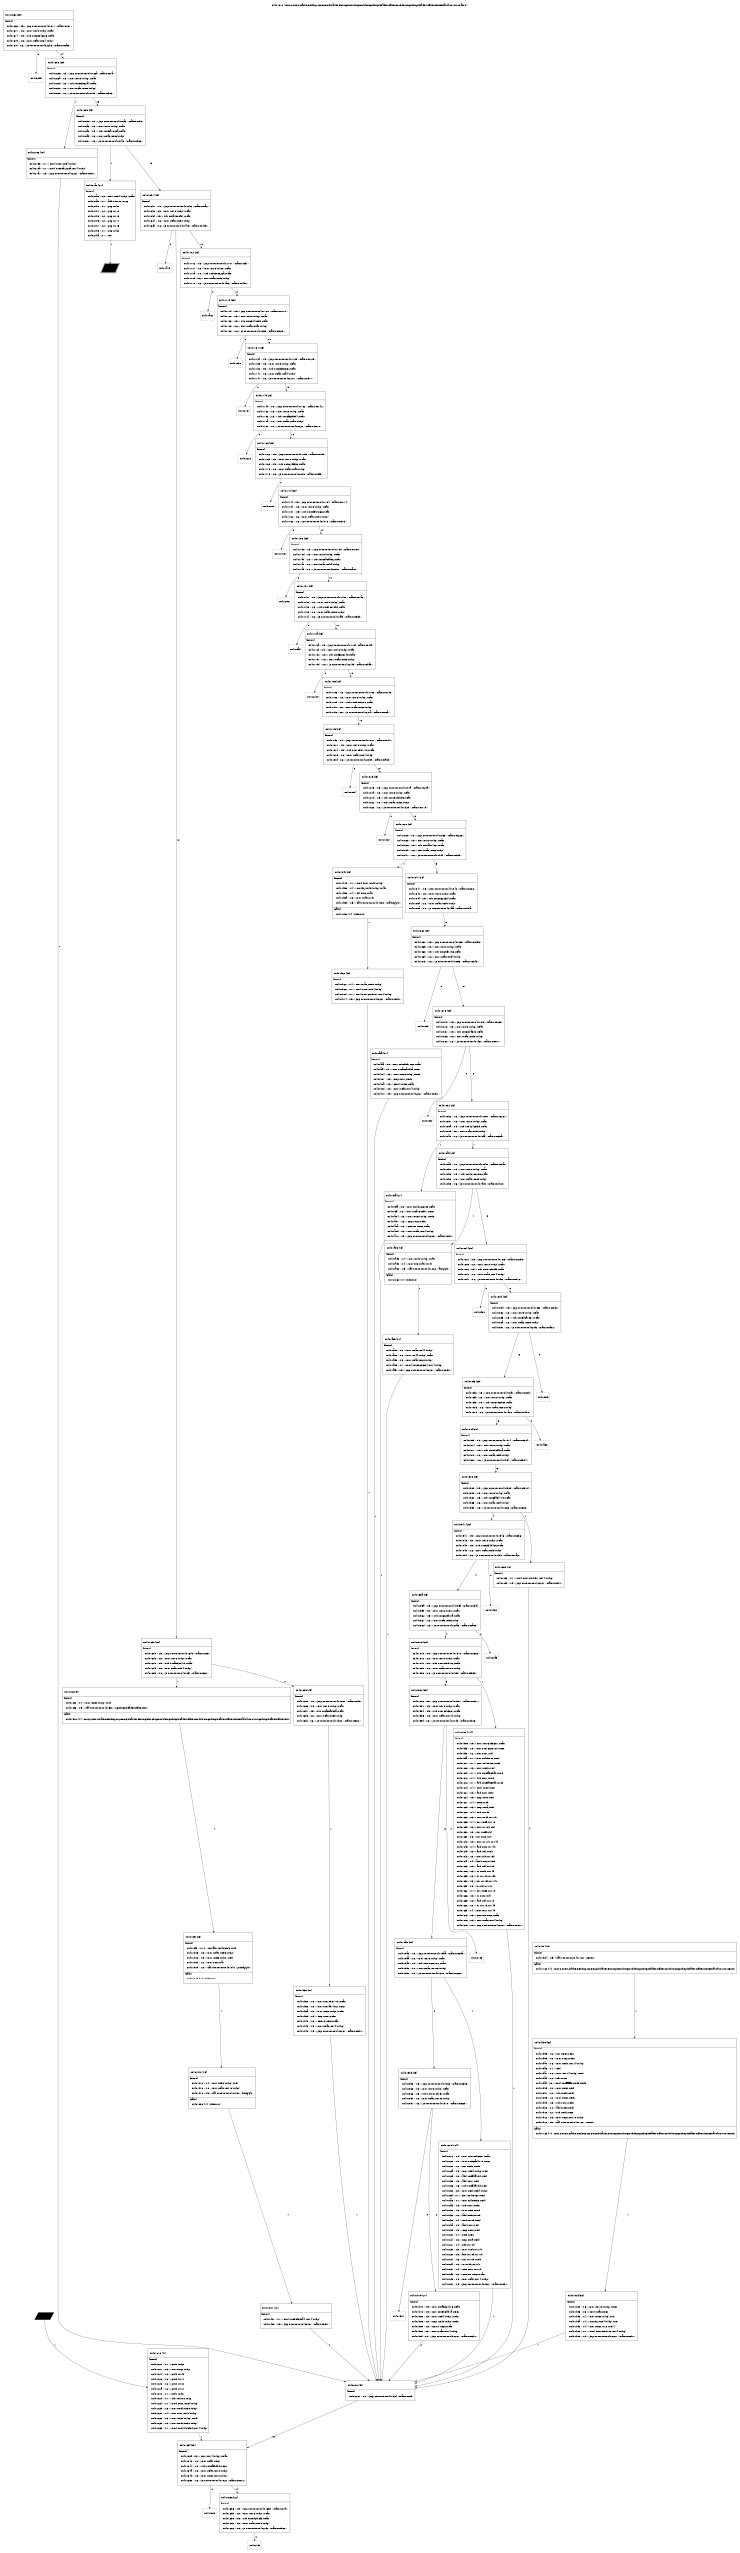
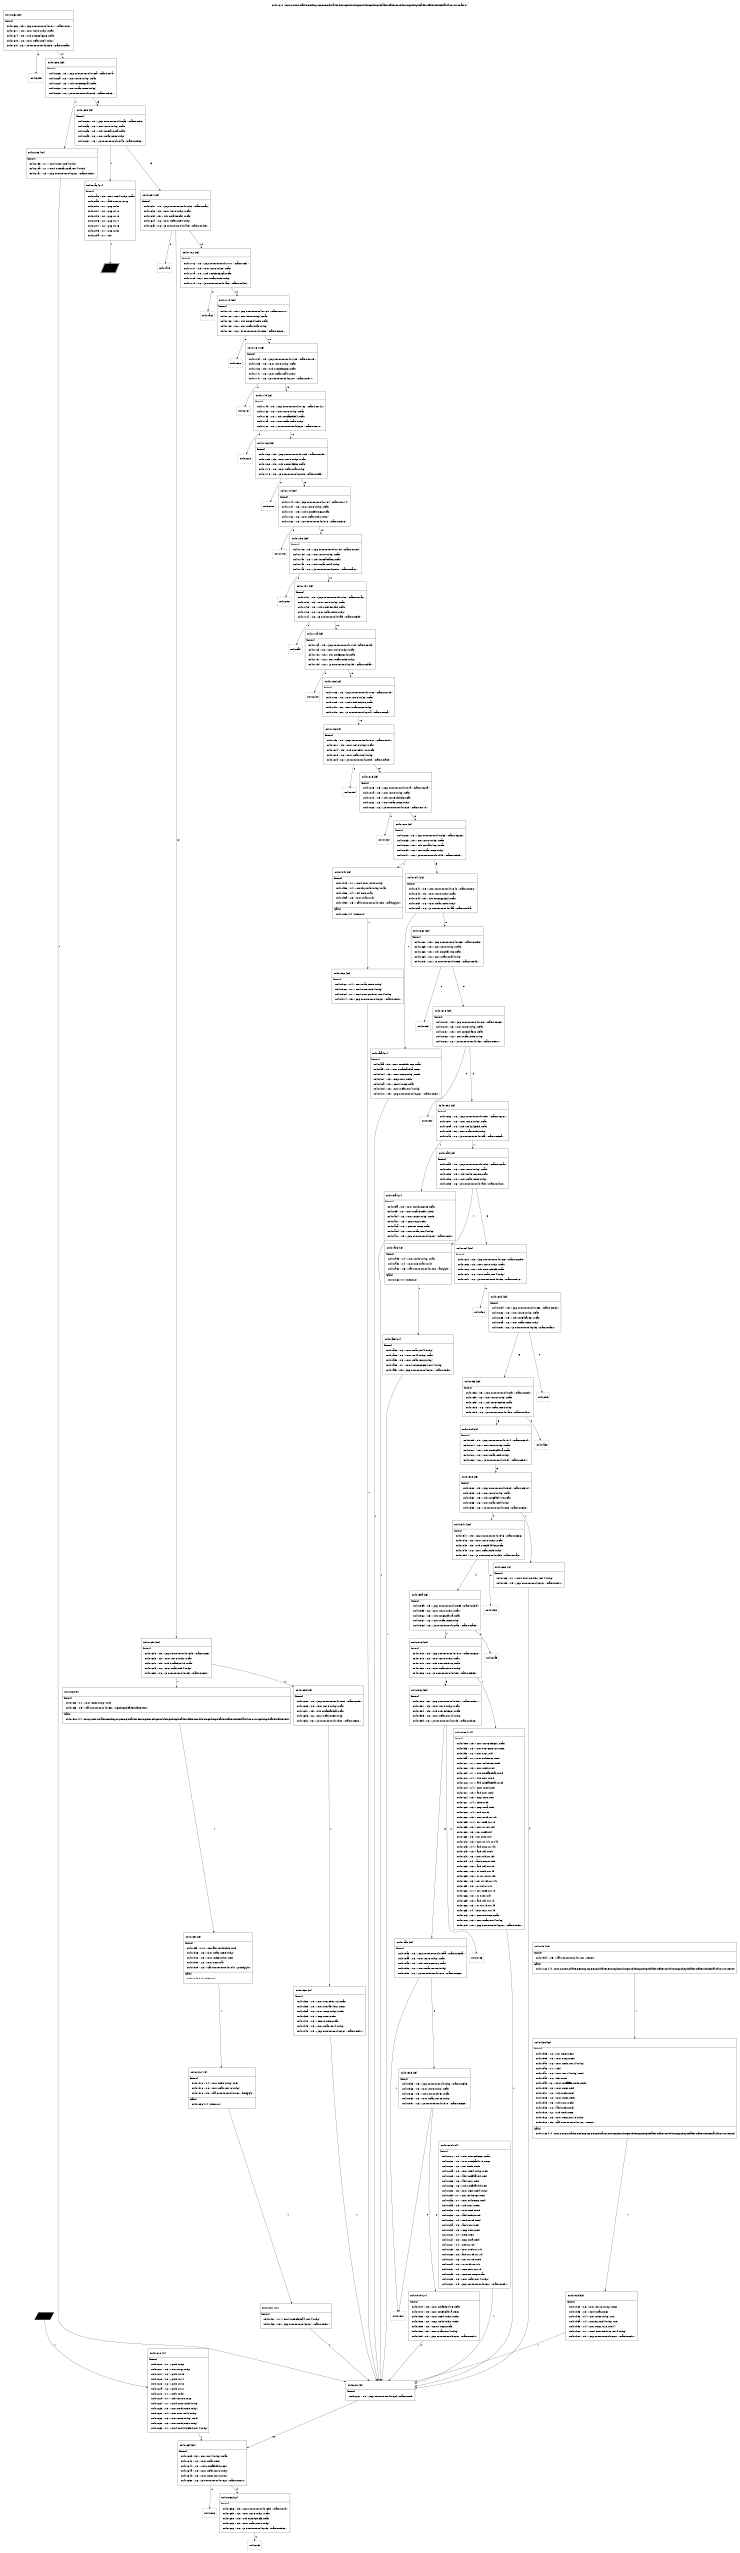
edge "0x401766 [25]" -> "0x40177f [25]": added, label "10"
edge "0x401847 [25]" -> "0x401afa [27]": added, label "1"
edge "0x4018c4 [25]" -> "0x4018dd [25]": removed, label "6"
edge "0x4019a5 [25]" -> "0x401c7e [104]": now "0x4019a5 [25]" -> "0x4019d7"
